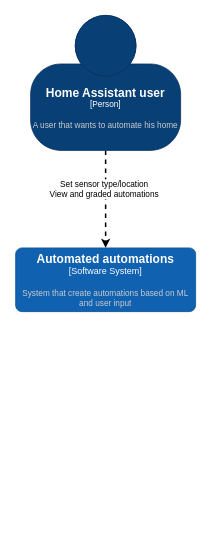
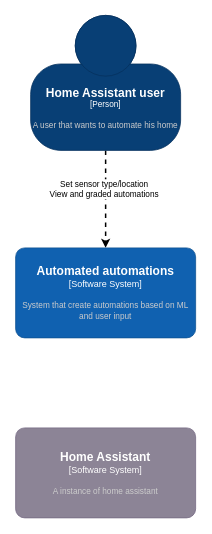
node "Automated automations [Software System] System that create automations based on ML and user input": size 180x64 -> 180x90
node "Home Assistant [Software System] A instance of home assistant": added
